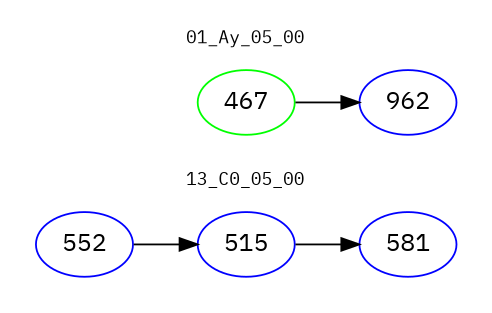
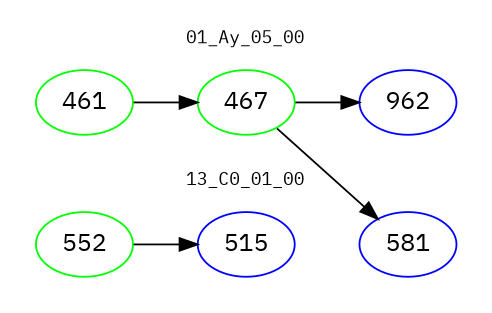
node "461": added
cluster "13_C0_05_00": label "13_C0_05_00" -> "13_C0_01_00"
node "552": color blue -> green
edge "515" -> "581": now "467" -> "581"
